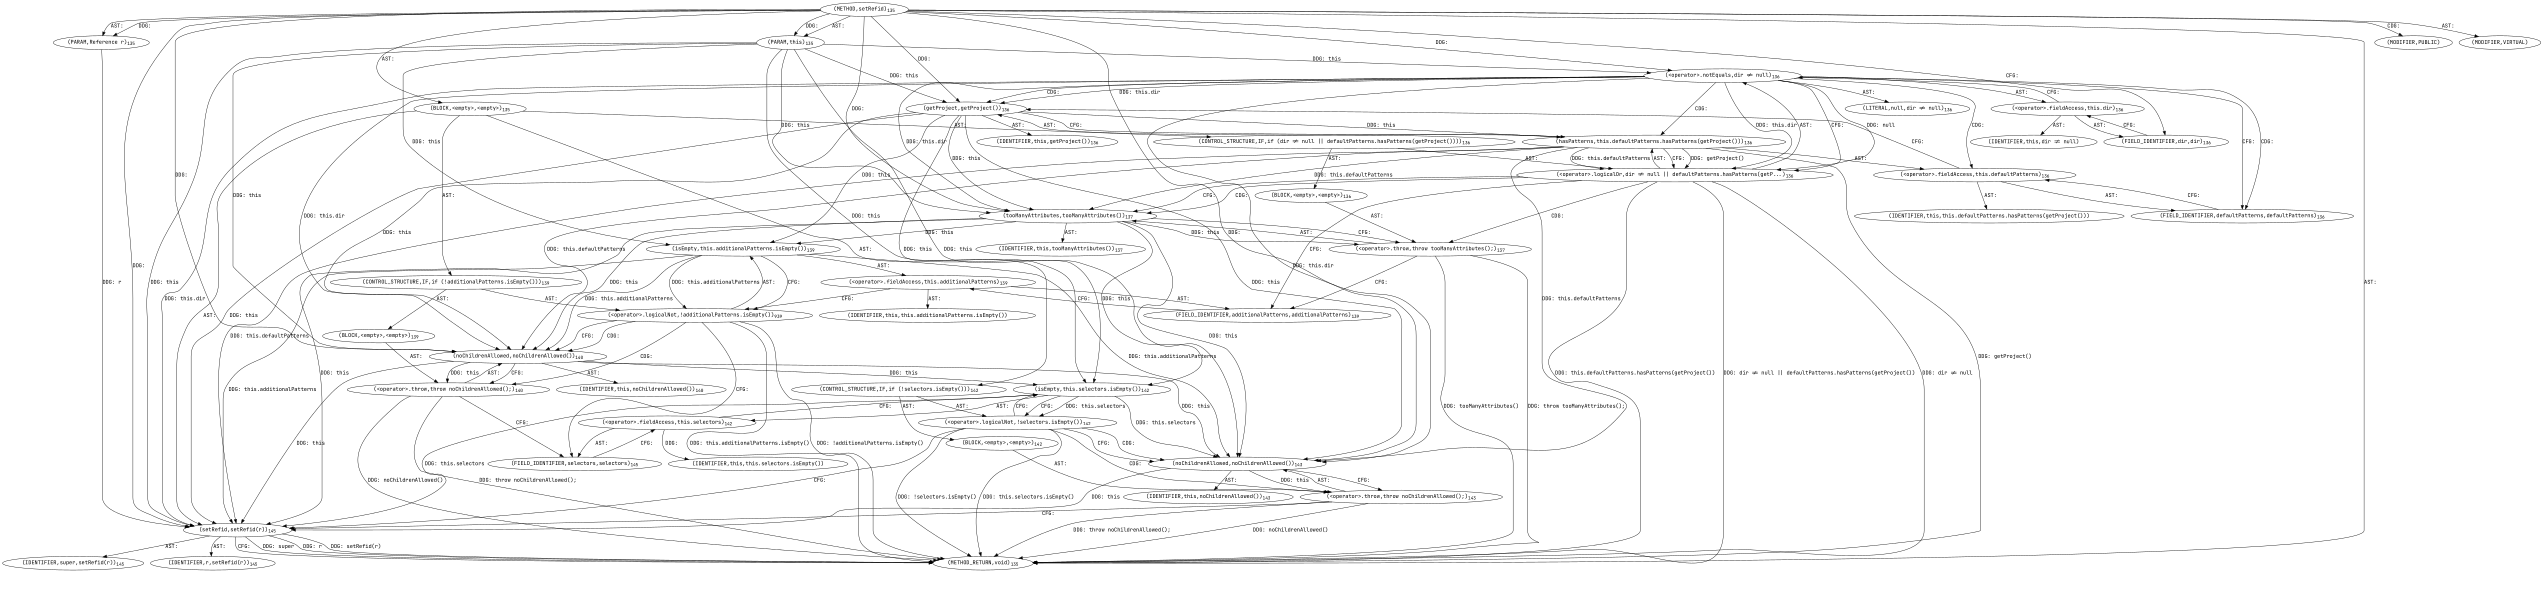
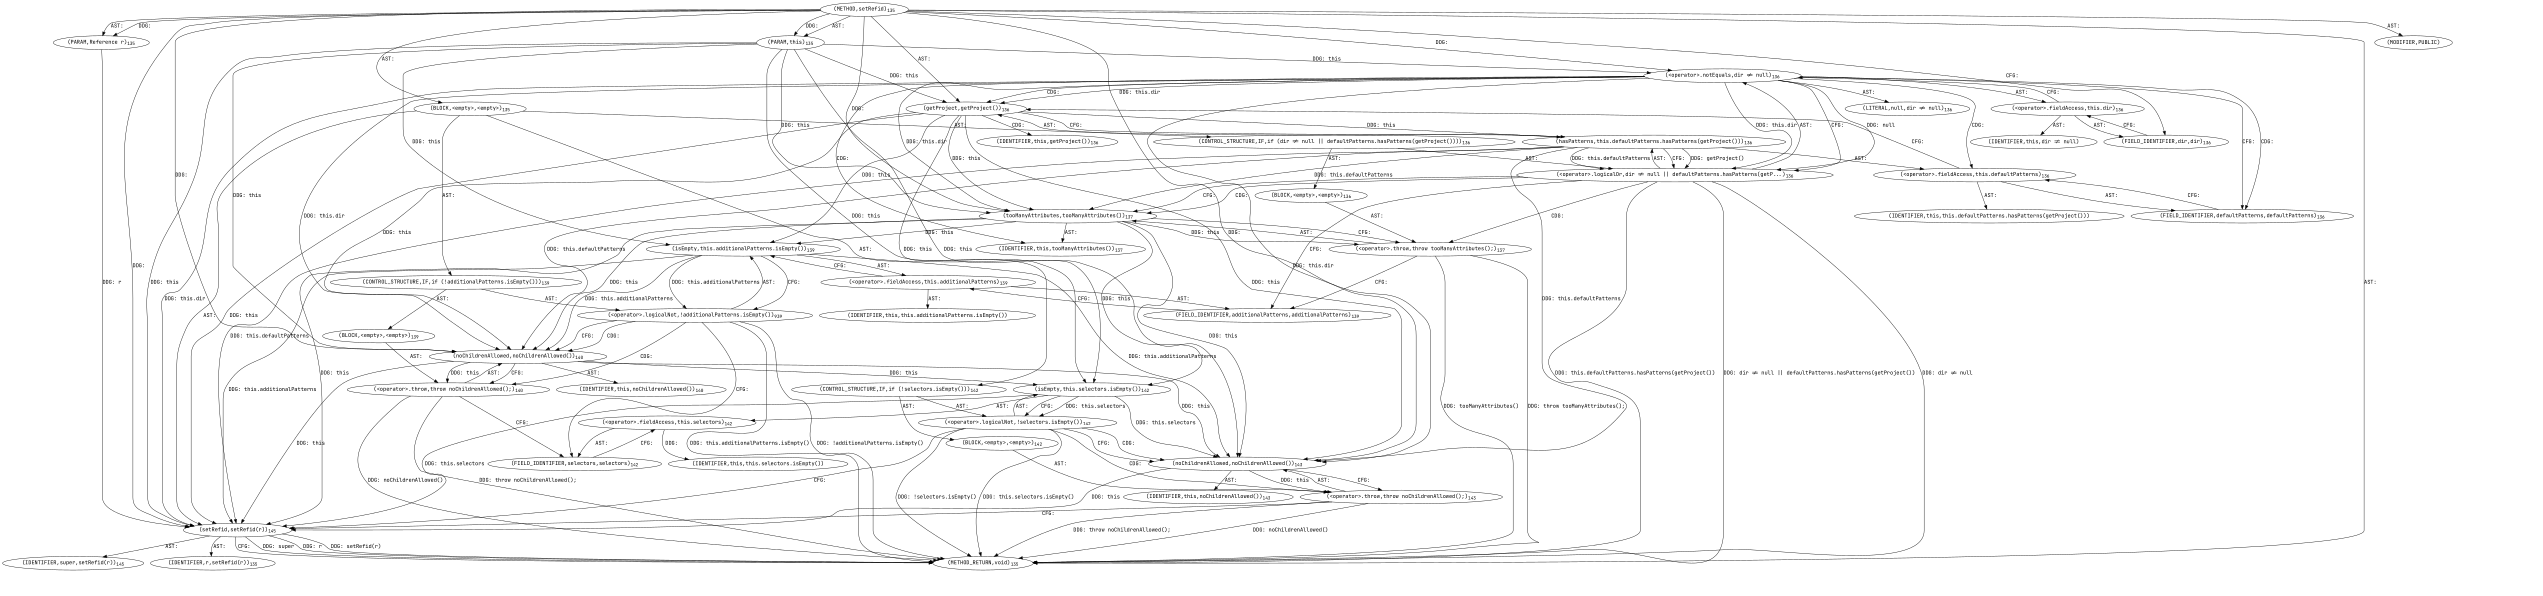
edge "(METHOD,setRefid)" -> "(MODIFIER,PUBLIC)": label "CDG: " -> "AST: "
node "(MODIFIER,VIRTUAL)": removed
edge "(METHOD,setRefid)" -> "(getProject,getProject())": label "DDG: " -> "AST: "
edge "(<operator>.notEquals,dir != null)" -> "(hasPatterns,this.defaultPatterns.hasPatterns(getProject()))": now "(<operator>.notEquals,dir != null)" -> "(IDENTIFIER,this,tooManyAttributes())"
edge "(getProject,getProject())" -> "(IDENTIFIER,this,getProject())": label "AST: " -> "CDG: "
edge "(<operator>.fieldAccess,this.additionalPatterns)" -> "(<operator>.logicalNot,!additionalPatterns.isEmpty())": now "(<operator>.fieldAccess,this.additionalPatterns)" -> "(isEmpty,this.additionalPatterns.isEmpty())"
edge "(<operator>.fieldAccess,this.selectors)" -> "(isEmpty,this.selectors.isEmpty())": removed, label "CFG:"
edge "(<operator>.logicalNot,!selectors.isEmpty())" -> "(isEmpty,this.selectors.isEmpty())": label "CFG: " -> "AST: "
node "(FIELD_IDENTIFIER,selectors,selectors)": text "145" -> "142"
edge "(hasPatterns,this.defaultPatterns.hasPatterns(getProject()))" -> "(METHOD_RETURN,void)": removed, label "DDG: getProject()"
node "(IDENTIFIER,r,setRefid(r))": text "145" -> "135"
